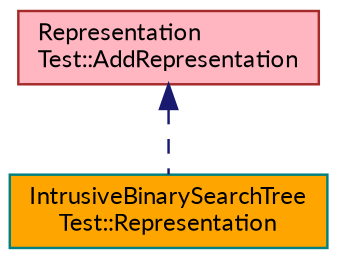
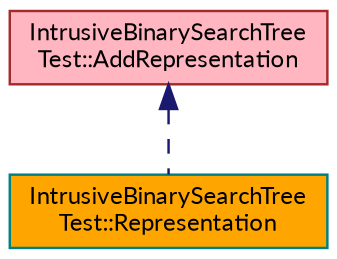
node "Representation Test::AddRepresentation": label "Representation Test::AddRepresentation" -> "IntrusiveBinarySearchTree Test::AddRepresentation"
